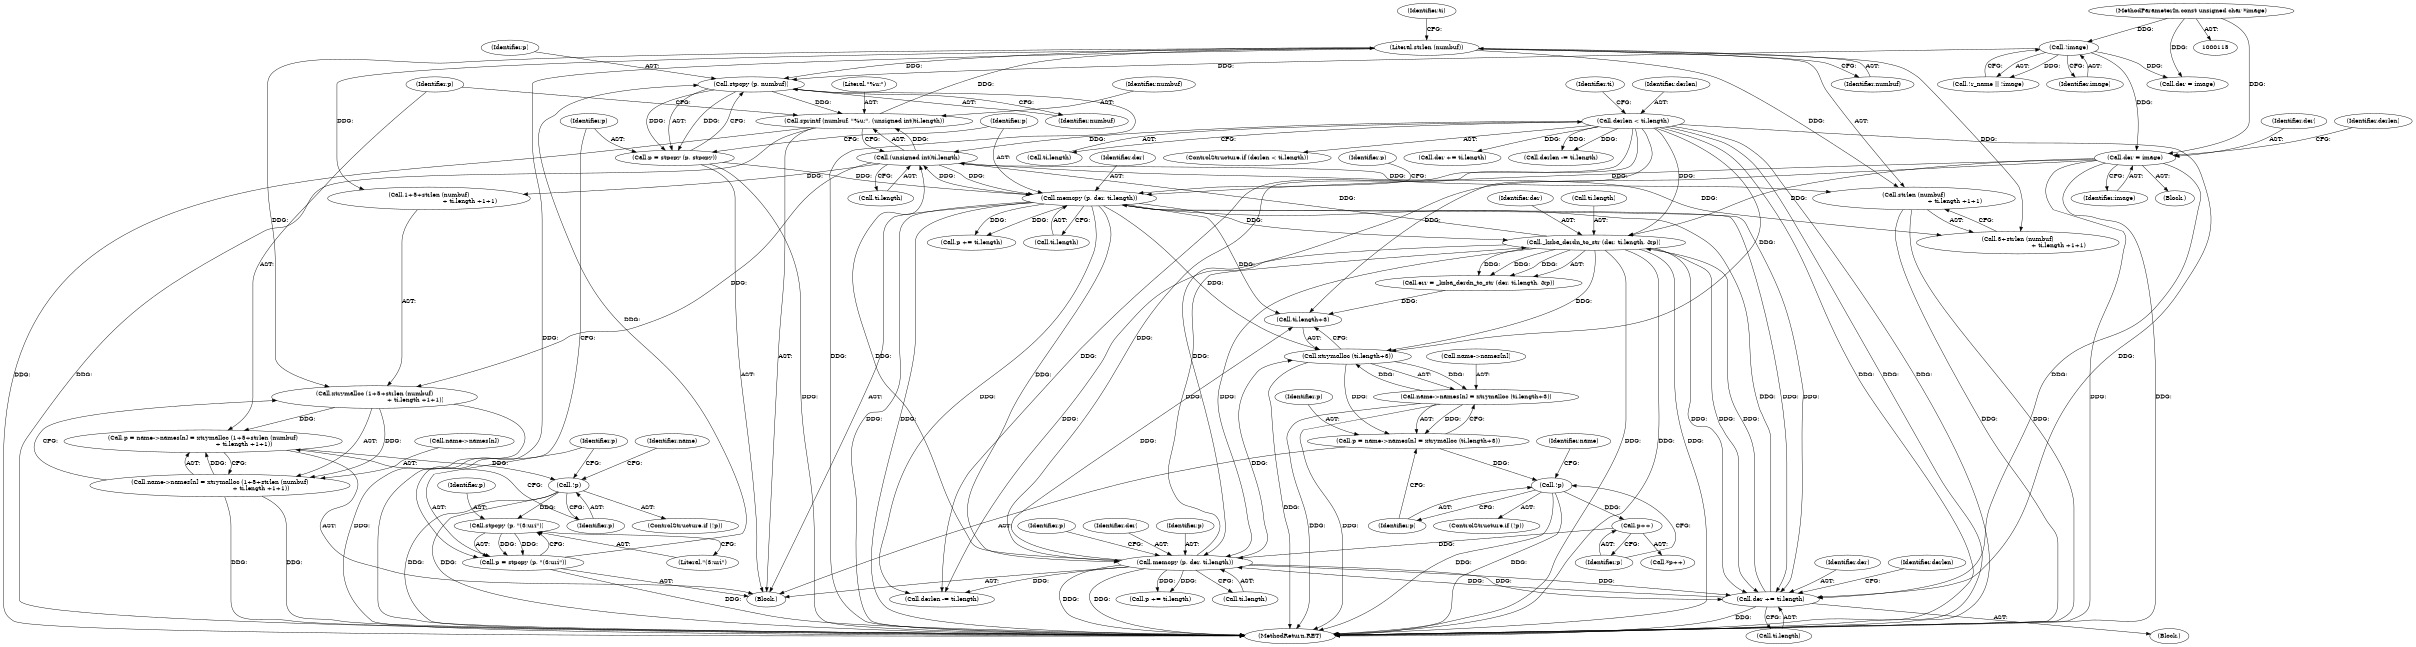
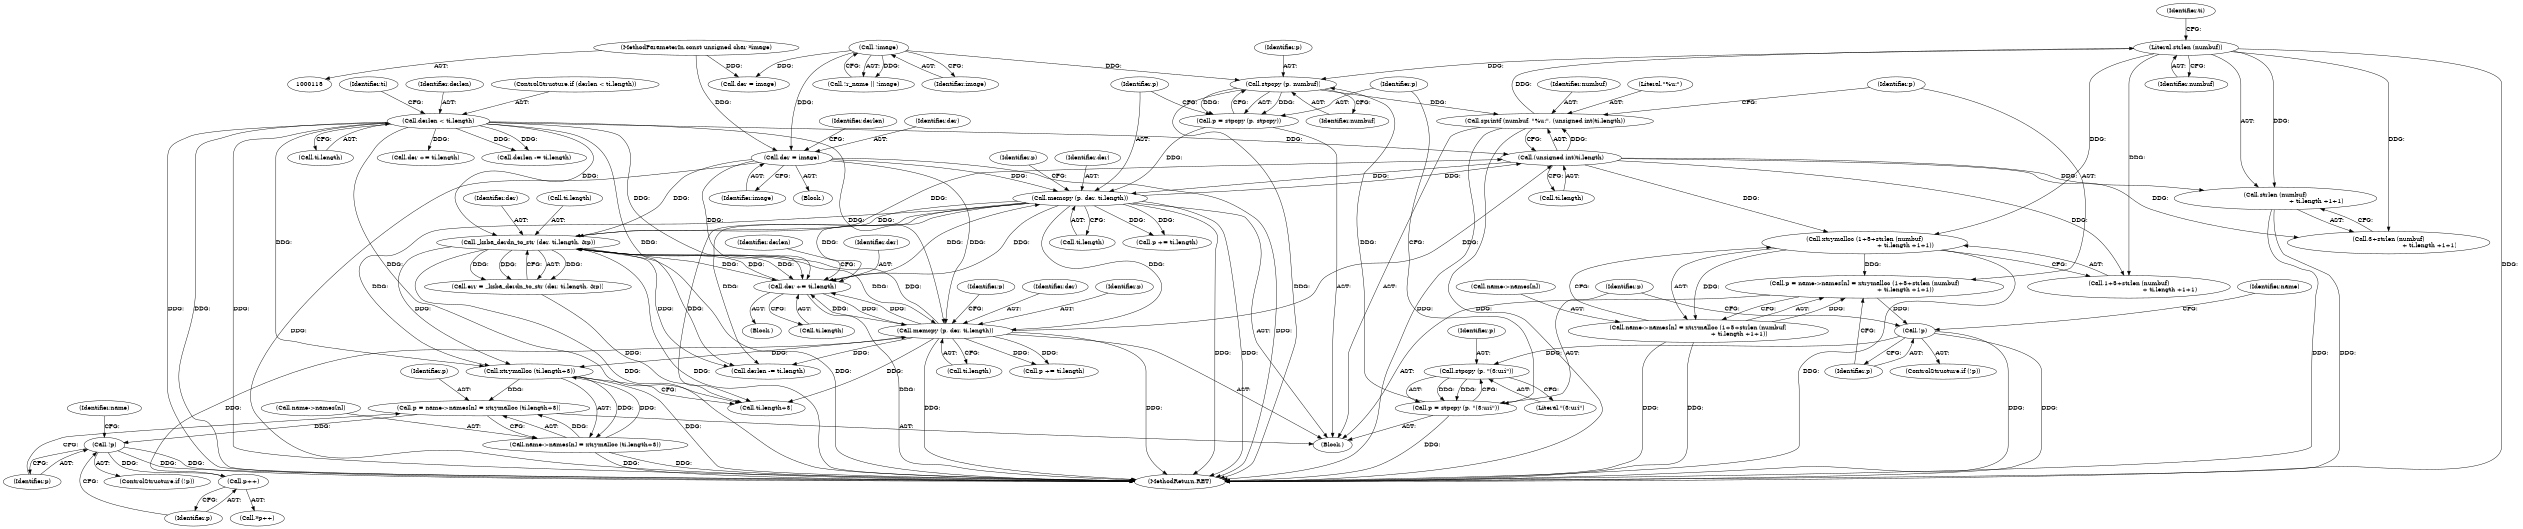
edge "(MethodParameterIn,const unsigned char *image)" -> "(Call,!image)": removed, label "DDG:"
edge "(Call,derlen < ti.length)" -> "(ControlStructure,if (derlen < ti.length))": reversed
edge "(Call,xtrymalloc (1+5+strlen (numbuf) + ti.length +1+1))" -> "(Call,1+5+strlen (numbuf) + ti.length +1+1)": added, label "CFG:"
edge "(Call,err = _ksba_derdn_to_str (der, ti.length, &p))" -> "(Call,_ksba_derdn_to_str (der, ti.length, &p))": added, label "CFG:"
edge "(Call,ti.length+3)" -> "(Call,xtrymalloc (ti.length+3))": removed, label "AST:"
edge "(Call,p = stpcpy (p, stpcpy))" -> "(MethodReturn,RET)": removed, label "DDG:"
